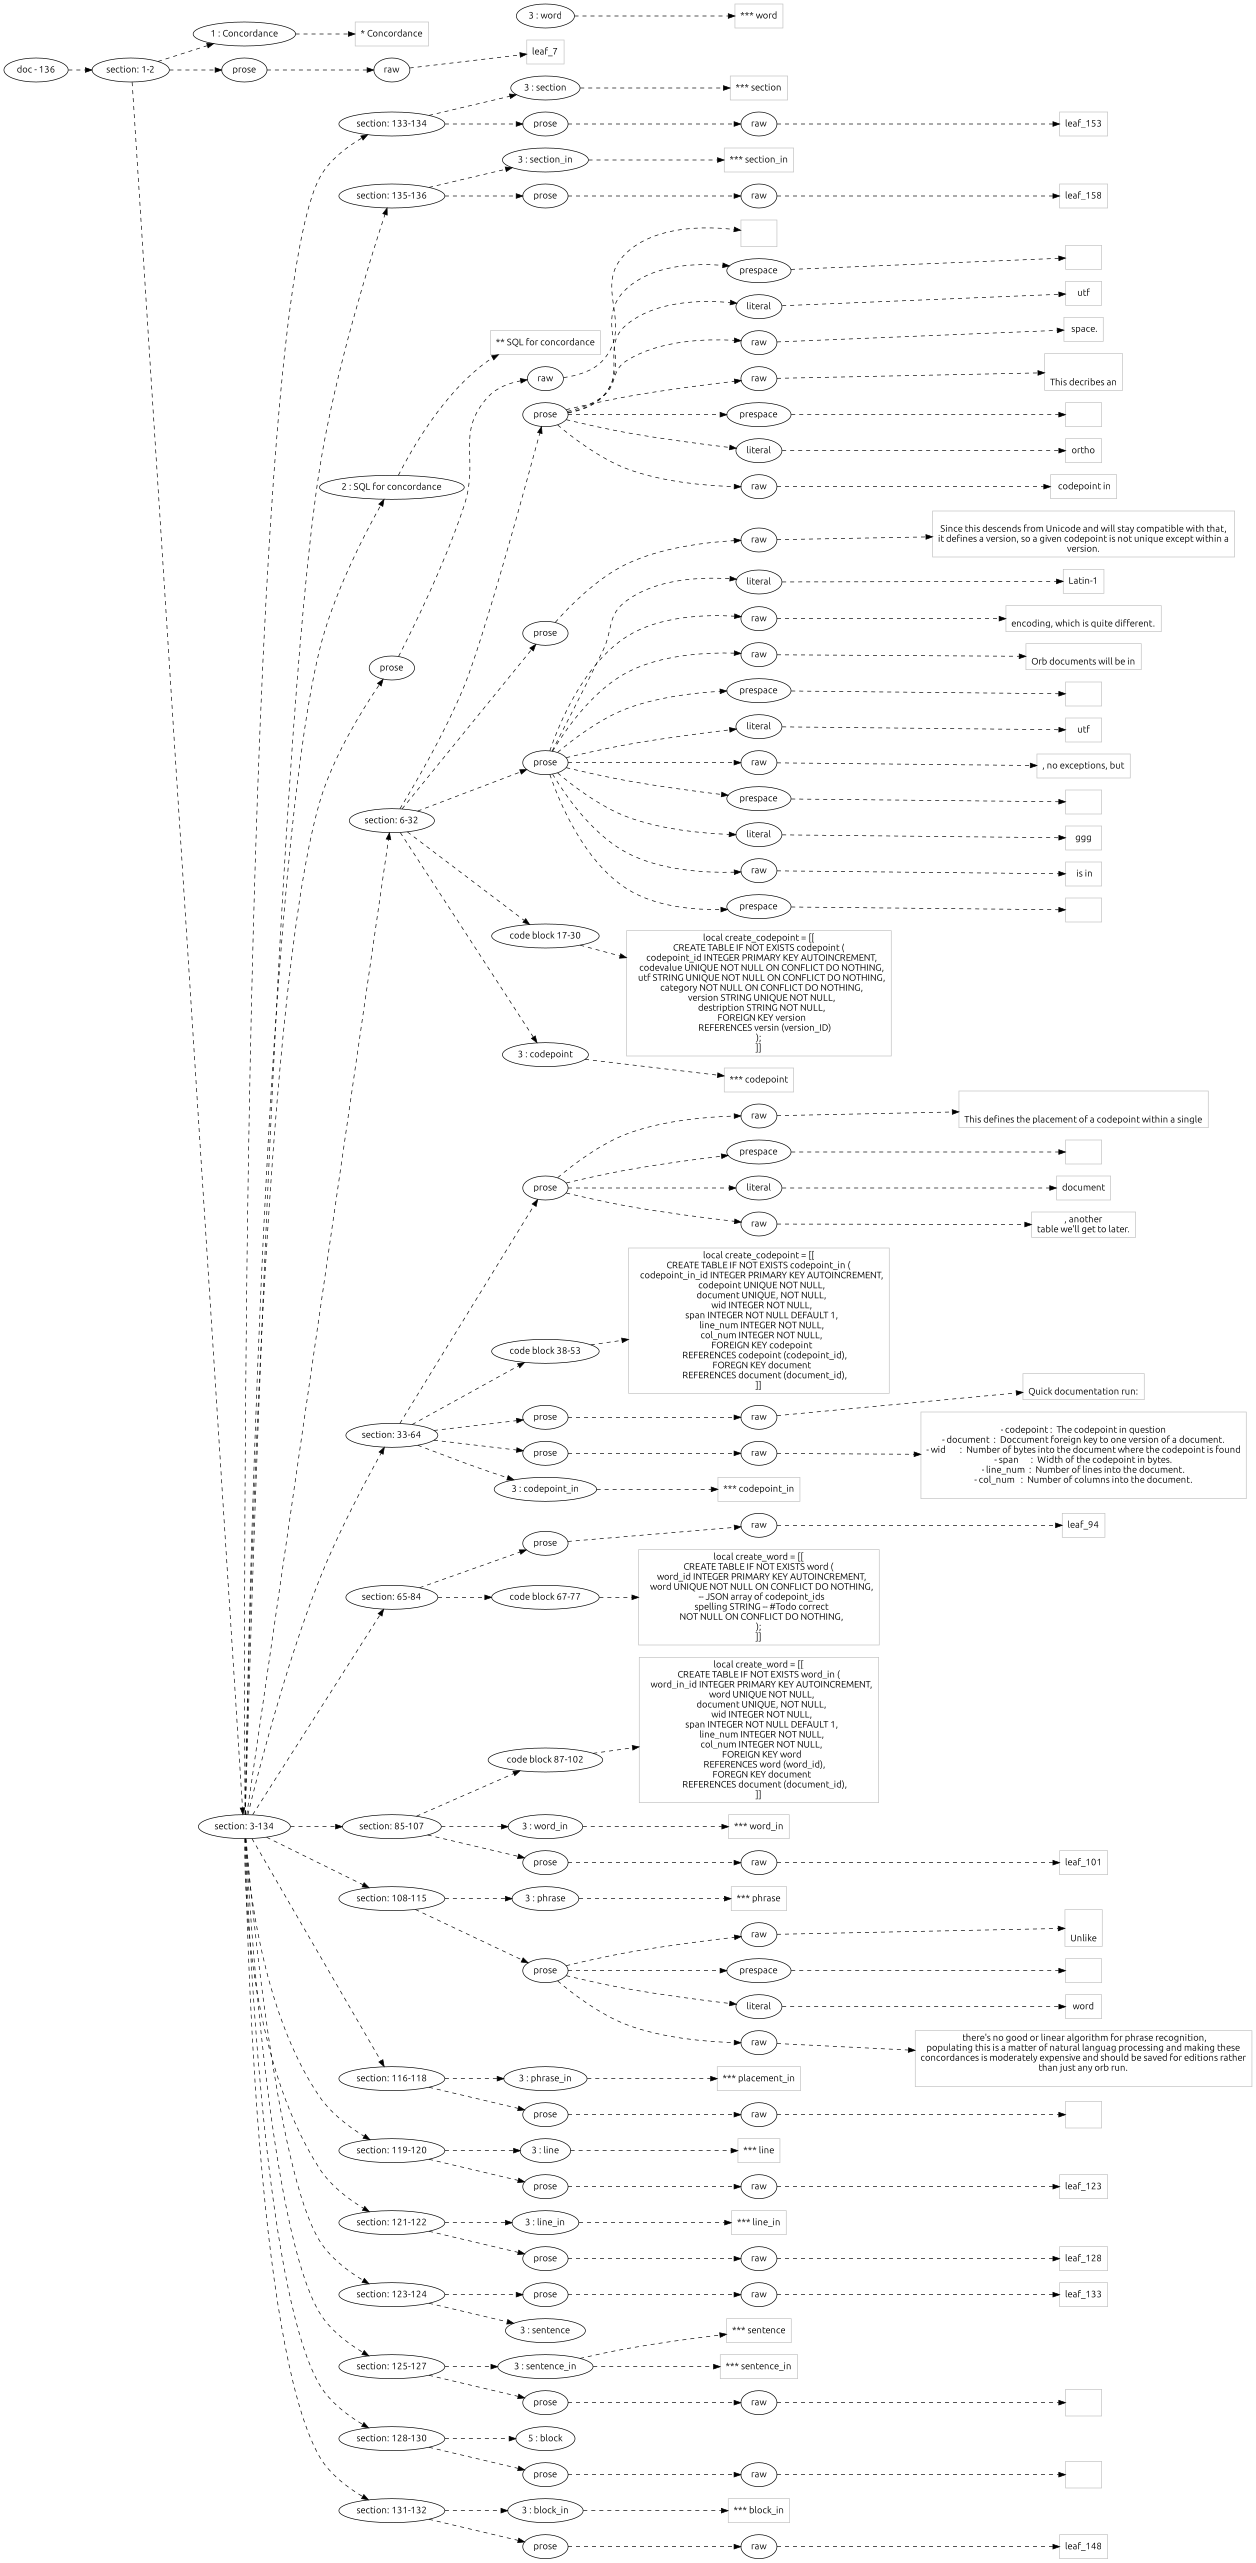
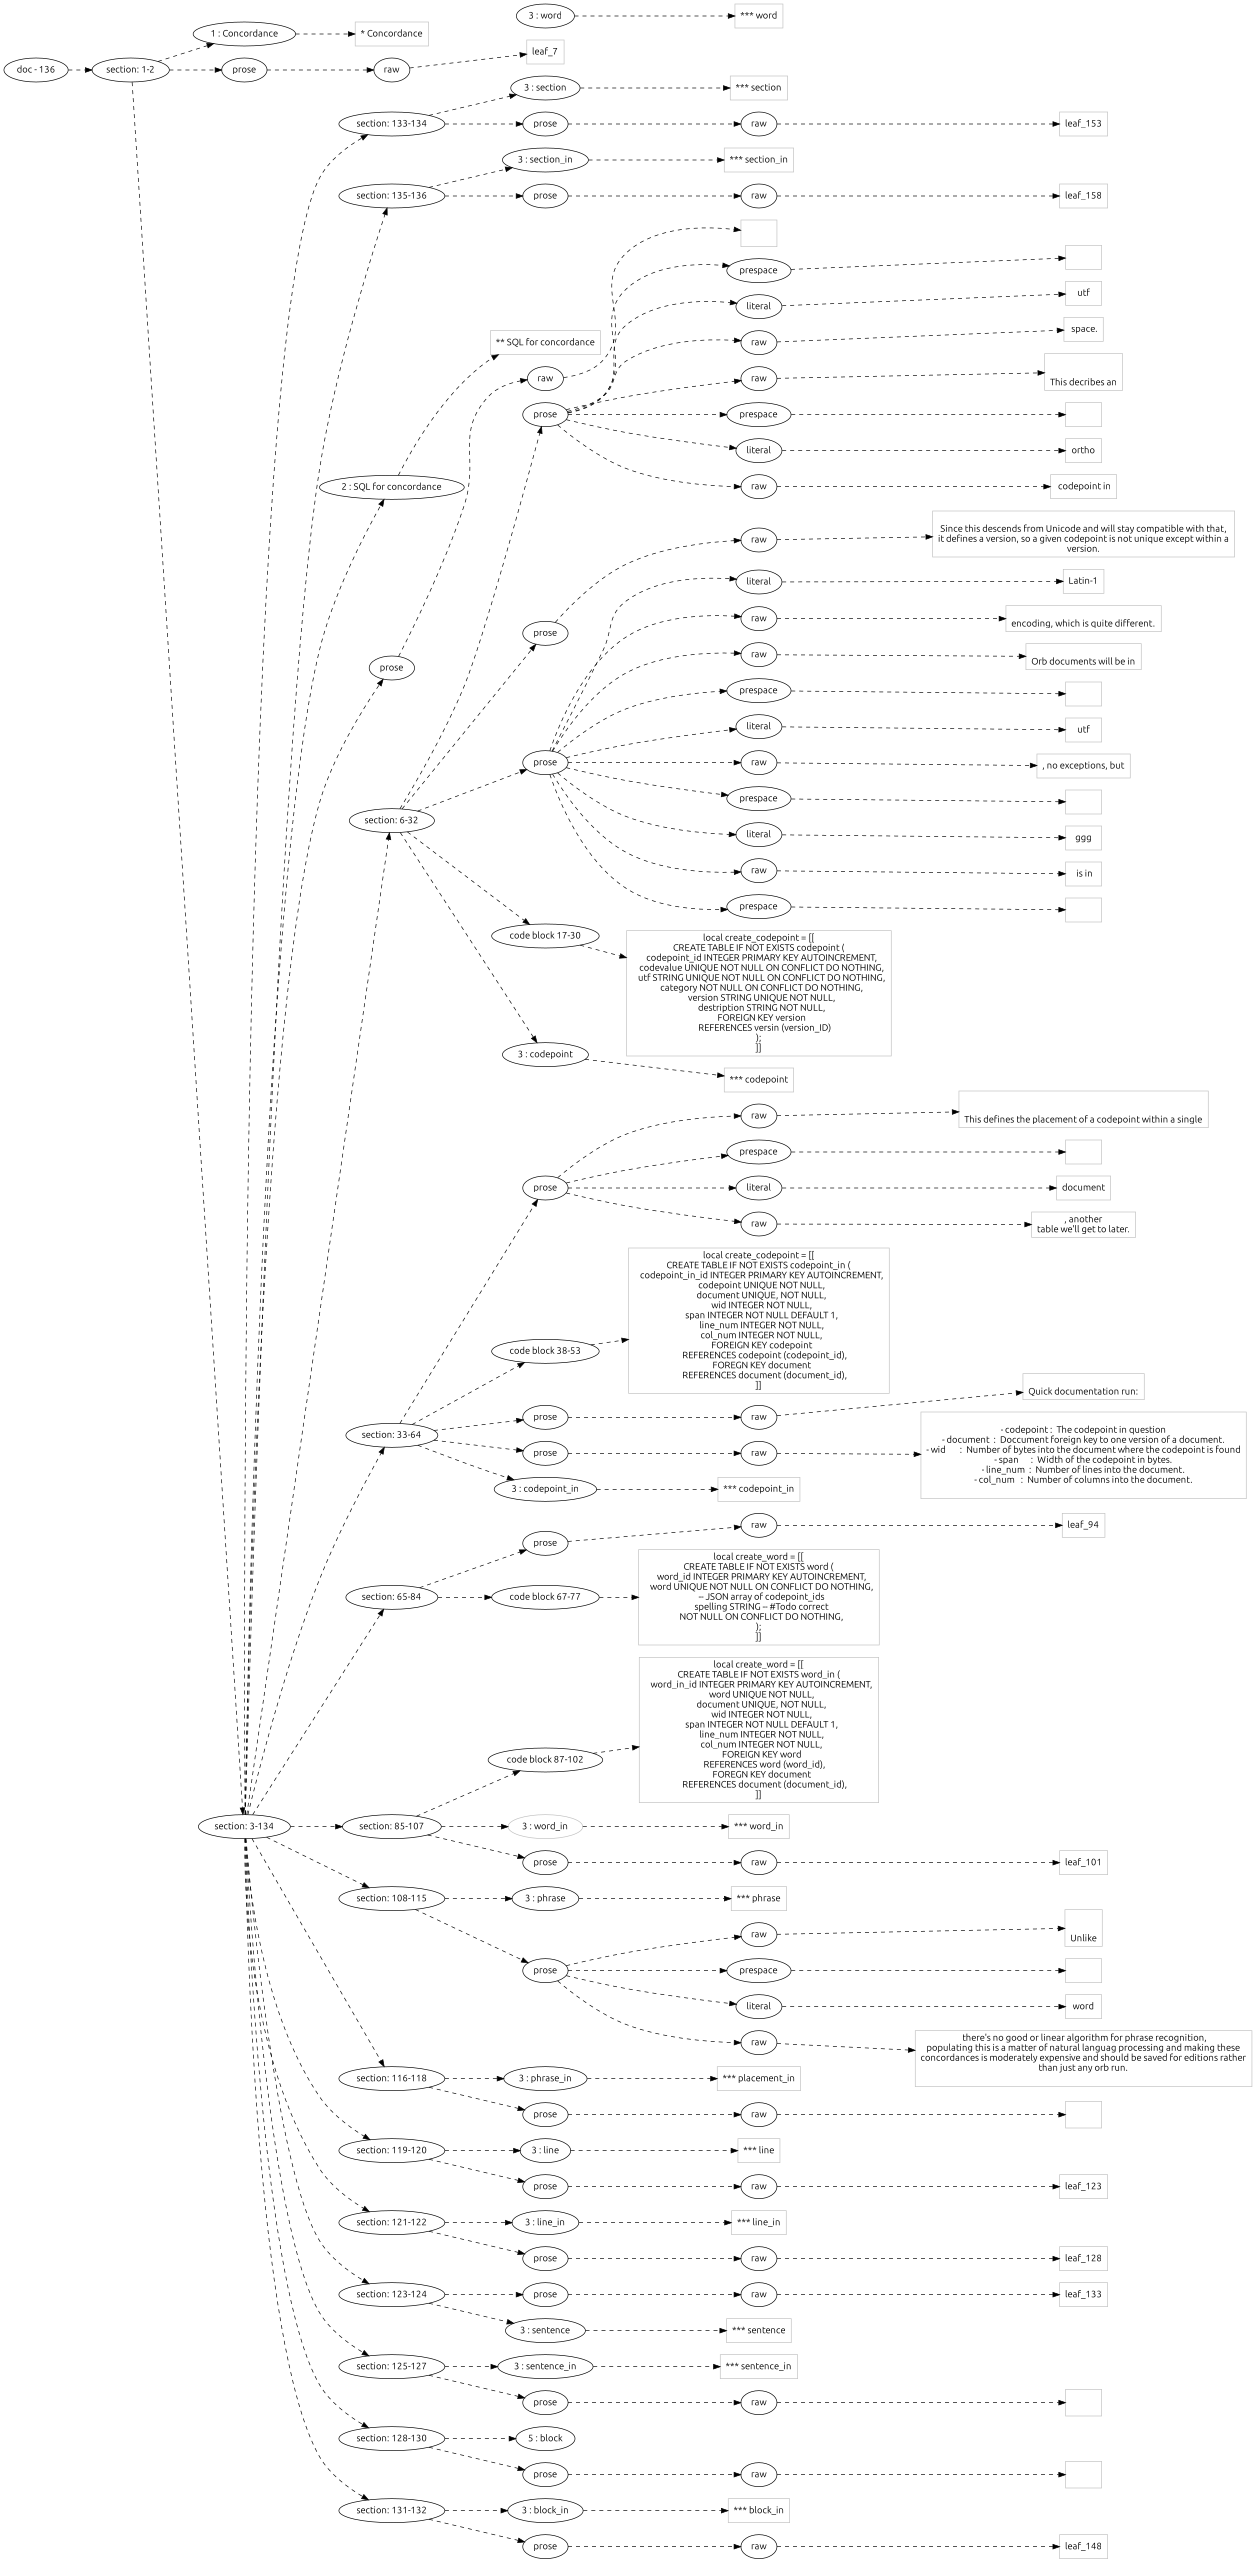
node "3 : word_in": color black -> Gray
edge "3 : sentence_in" -> "*** sentence": now "3 : sentence" -> "*** sentence"
